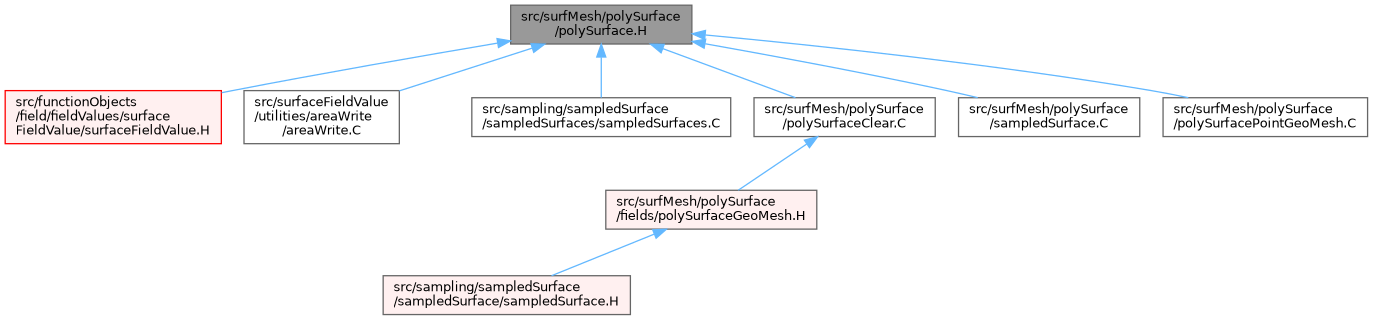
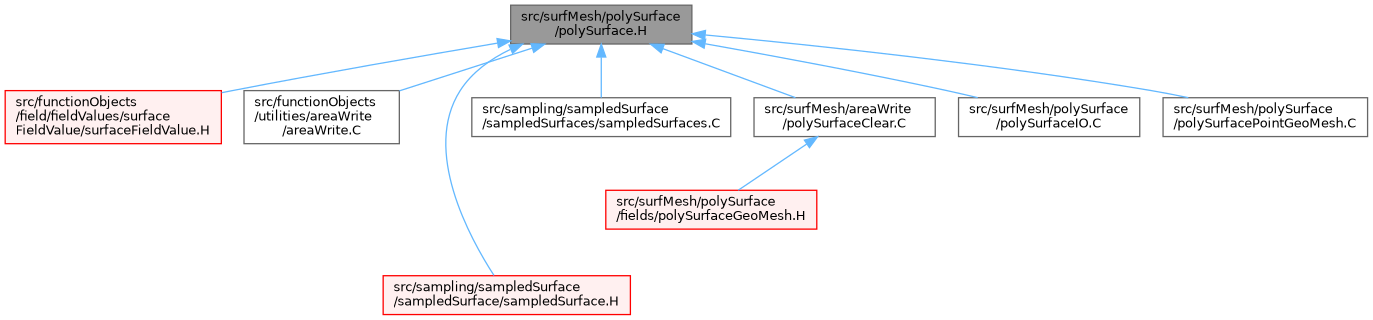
node "src/surfaceFieldValue /utilities/areaWrite /areaWrite.C": label "src/surfaceFieldValue /utilities/areaWrite /areaWrite.C" -> "src/functionObjects /utilities/areaWrite /areaWrite.C"
node "src/surfMesh/polySurface /polySurfaceClear.C": label "src/surfMesh/polySurface /polySurfaceClear.C" -> "src/surfMesh/areaWrite /polySurfaceClear.C"
node "src/surfMesh/polySurface /sampledSurface.C": label "src/surfMesh/polySurface /sampledSurface.C" -> "src/surfMesh/polySurface /polySurfaceIO.C"
node "src/surfMesh/polySurface /fields/polySurfaceGeoMesh.H": color grey40 -> red
edge "src/sampling/sampledSurface /sampledSurface/sampledSurface.H" -> "src/surfMesh/polySurface /fields/polySurfaceGeoMesh.H": now "src/sampling/sampledSurface /sampledSurface/sampledSurface.H" -> "src/surfMesh/polySurface /polySurface.H"
node "src/sampling/sampledSurface /sampledSurface/sampledSurface.H": color grey40 -> red
